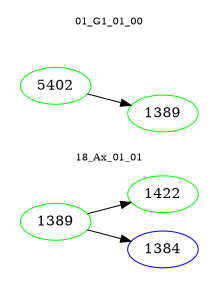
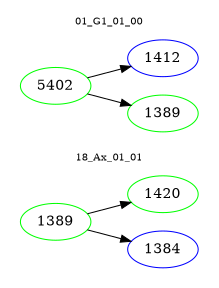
node "1412": added
node "1422": label "1422" -> "1420"
